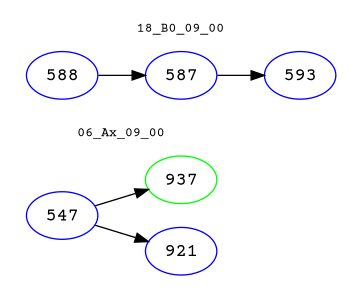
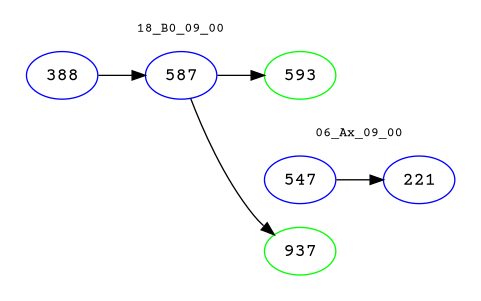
node "588": label "588" -> "388"
node "593": color blue -> green
edge "547" -> "937": now "587" -> "937"
node "921": label "921" -> "221"
